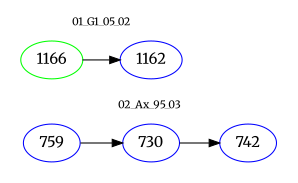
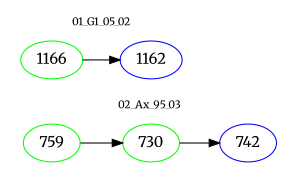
node "759": color blue -> green
node "730": color blue -> green
